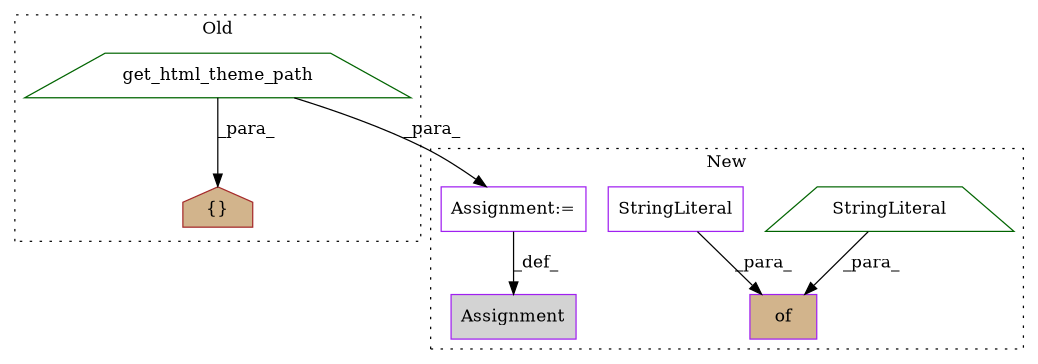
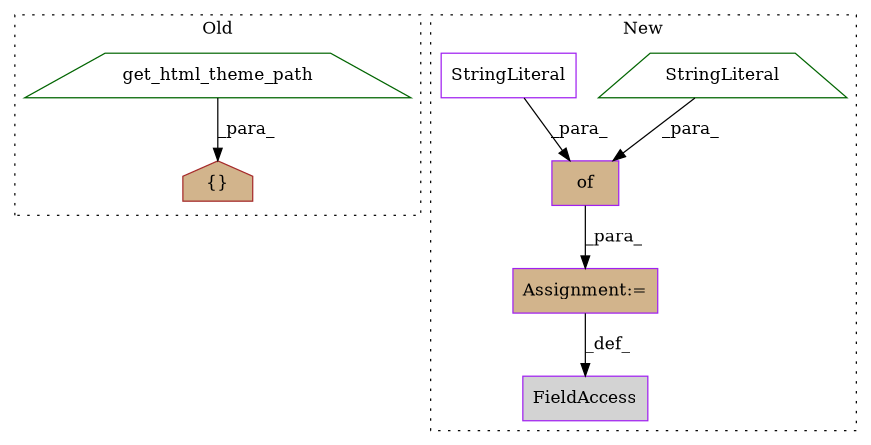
edge "get_html_theme_path" -> "Assignment:=": now "of" -> "Assignment:="
node "Assignment:=": fillcolor white -> tan
node "Assignment": label "Assignment" -> "FieldAccess"
